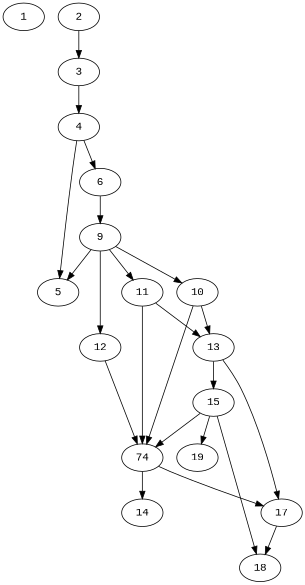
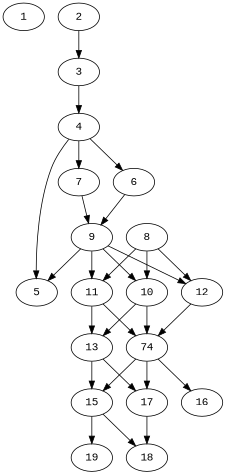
node "7": added
node "8": added
edge "15" -> "74": reversed
node "14": label "14" -> "16"
